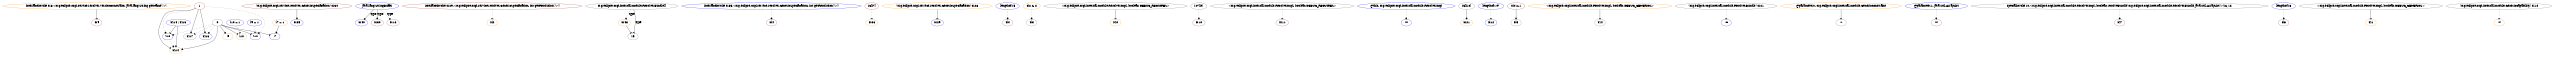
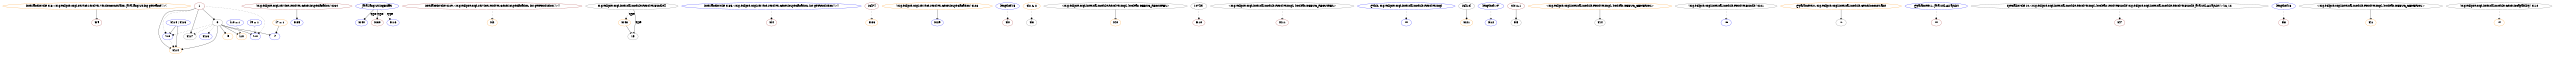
edge "1" -> "$z16": now "1" -> "0"
node "$r16": color brown -> blue
